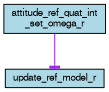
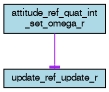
node "update_ref_model_r": label "update_ref_model_r" -> "update_ref_update_r"
